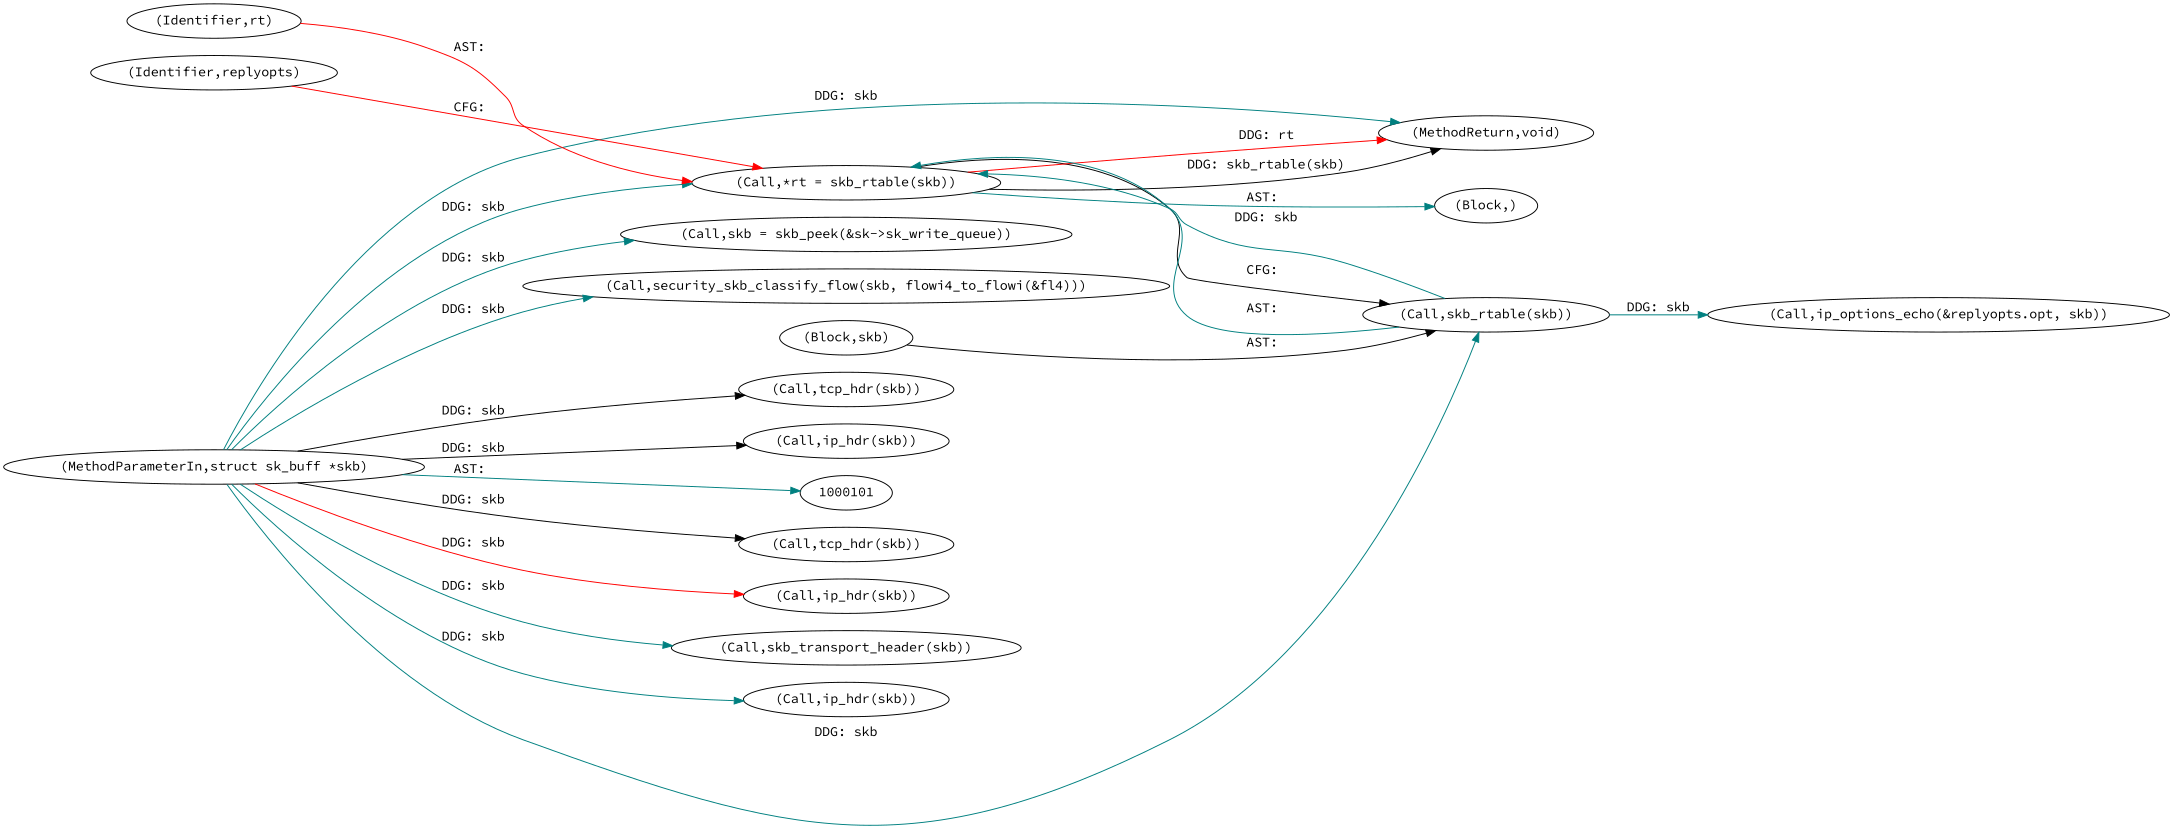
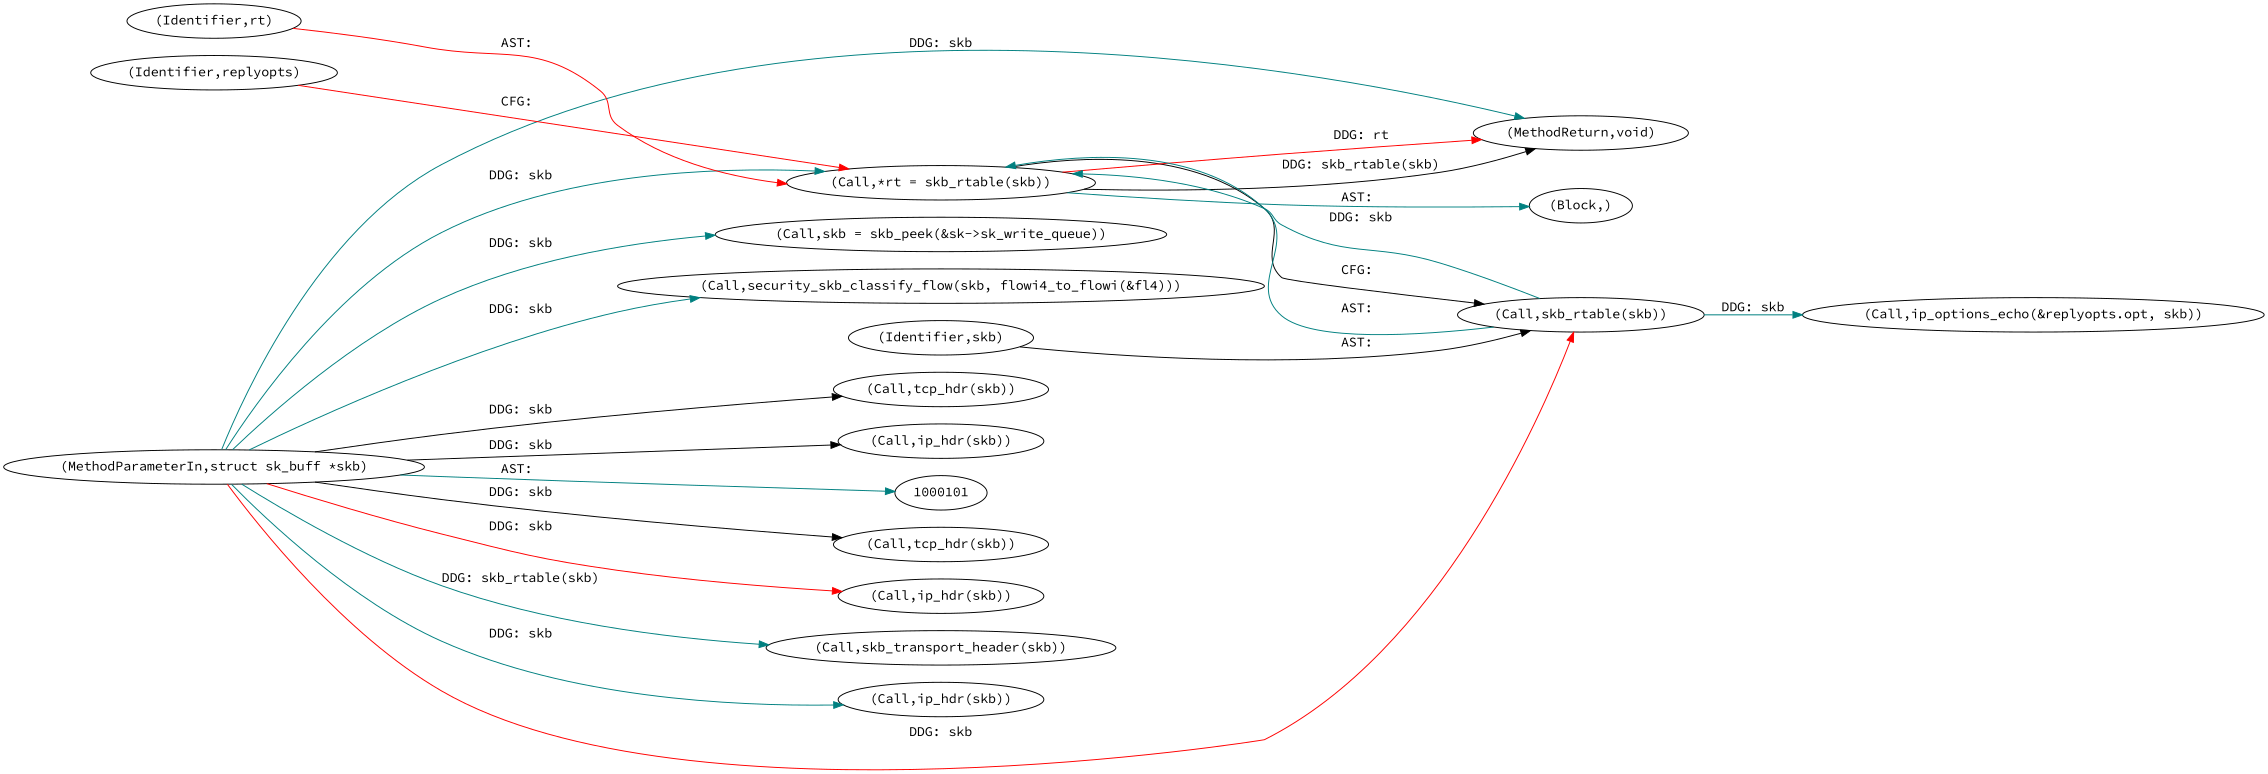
node "(Block,skb)": label "(Block,skb)" -> "(Identifier,skb)"
edge "(MethodParameterIn,struct sk_buff *skb)" -> "(Call,skb_transport_header(skb))": label "DDG: skb" -> "DDG: skb_rtable(skb)"
edge "(MethodParameterIn,struct sk_buff *skb)" -> "(Call,skb_rtable(skb))": color teal -> red
